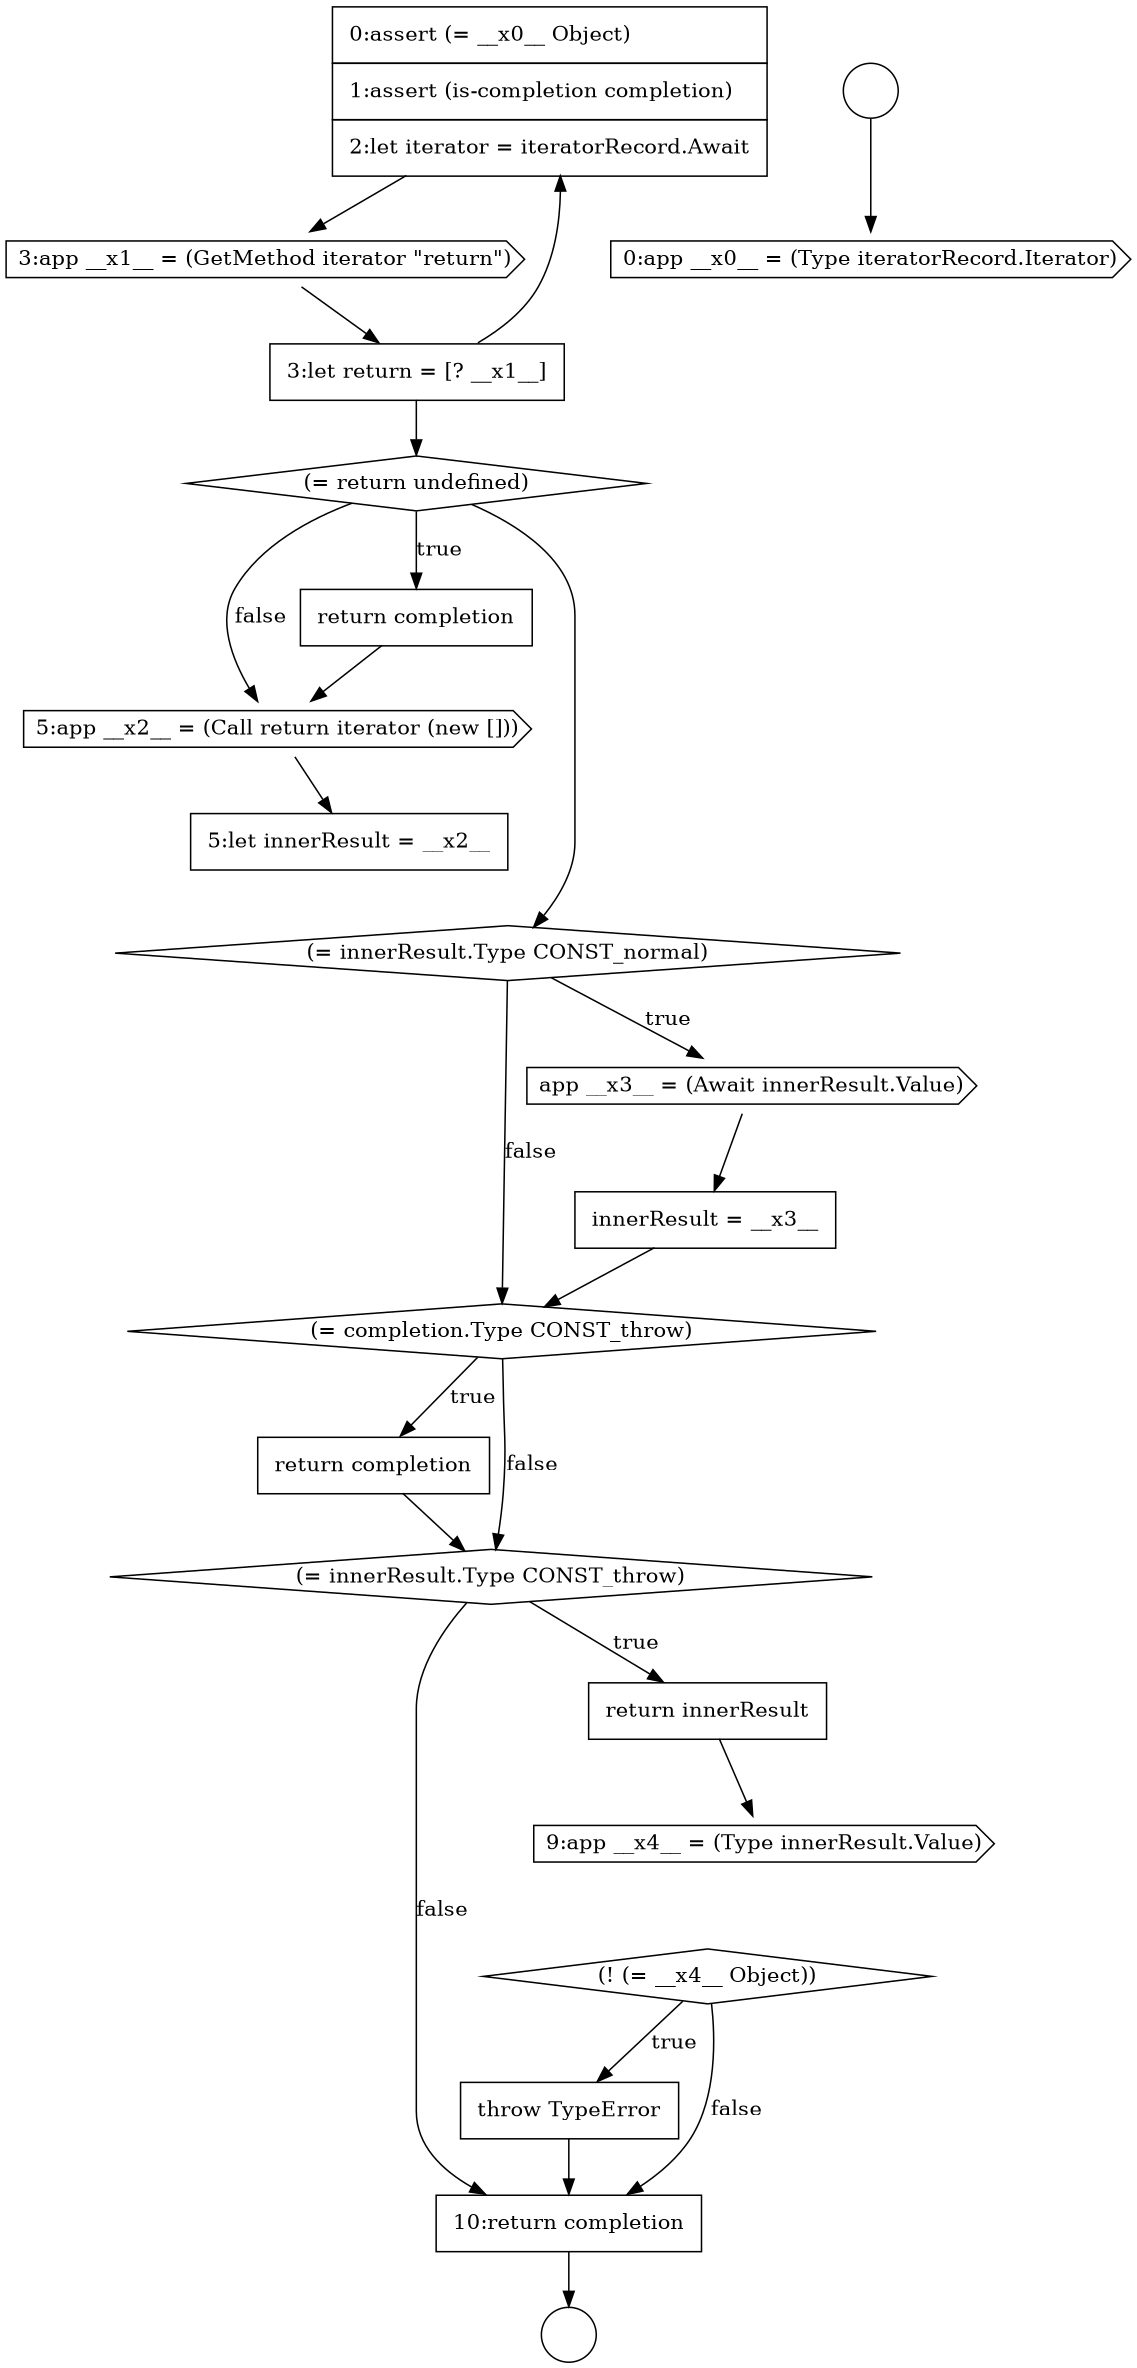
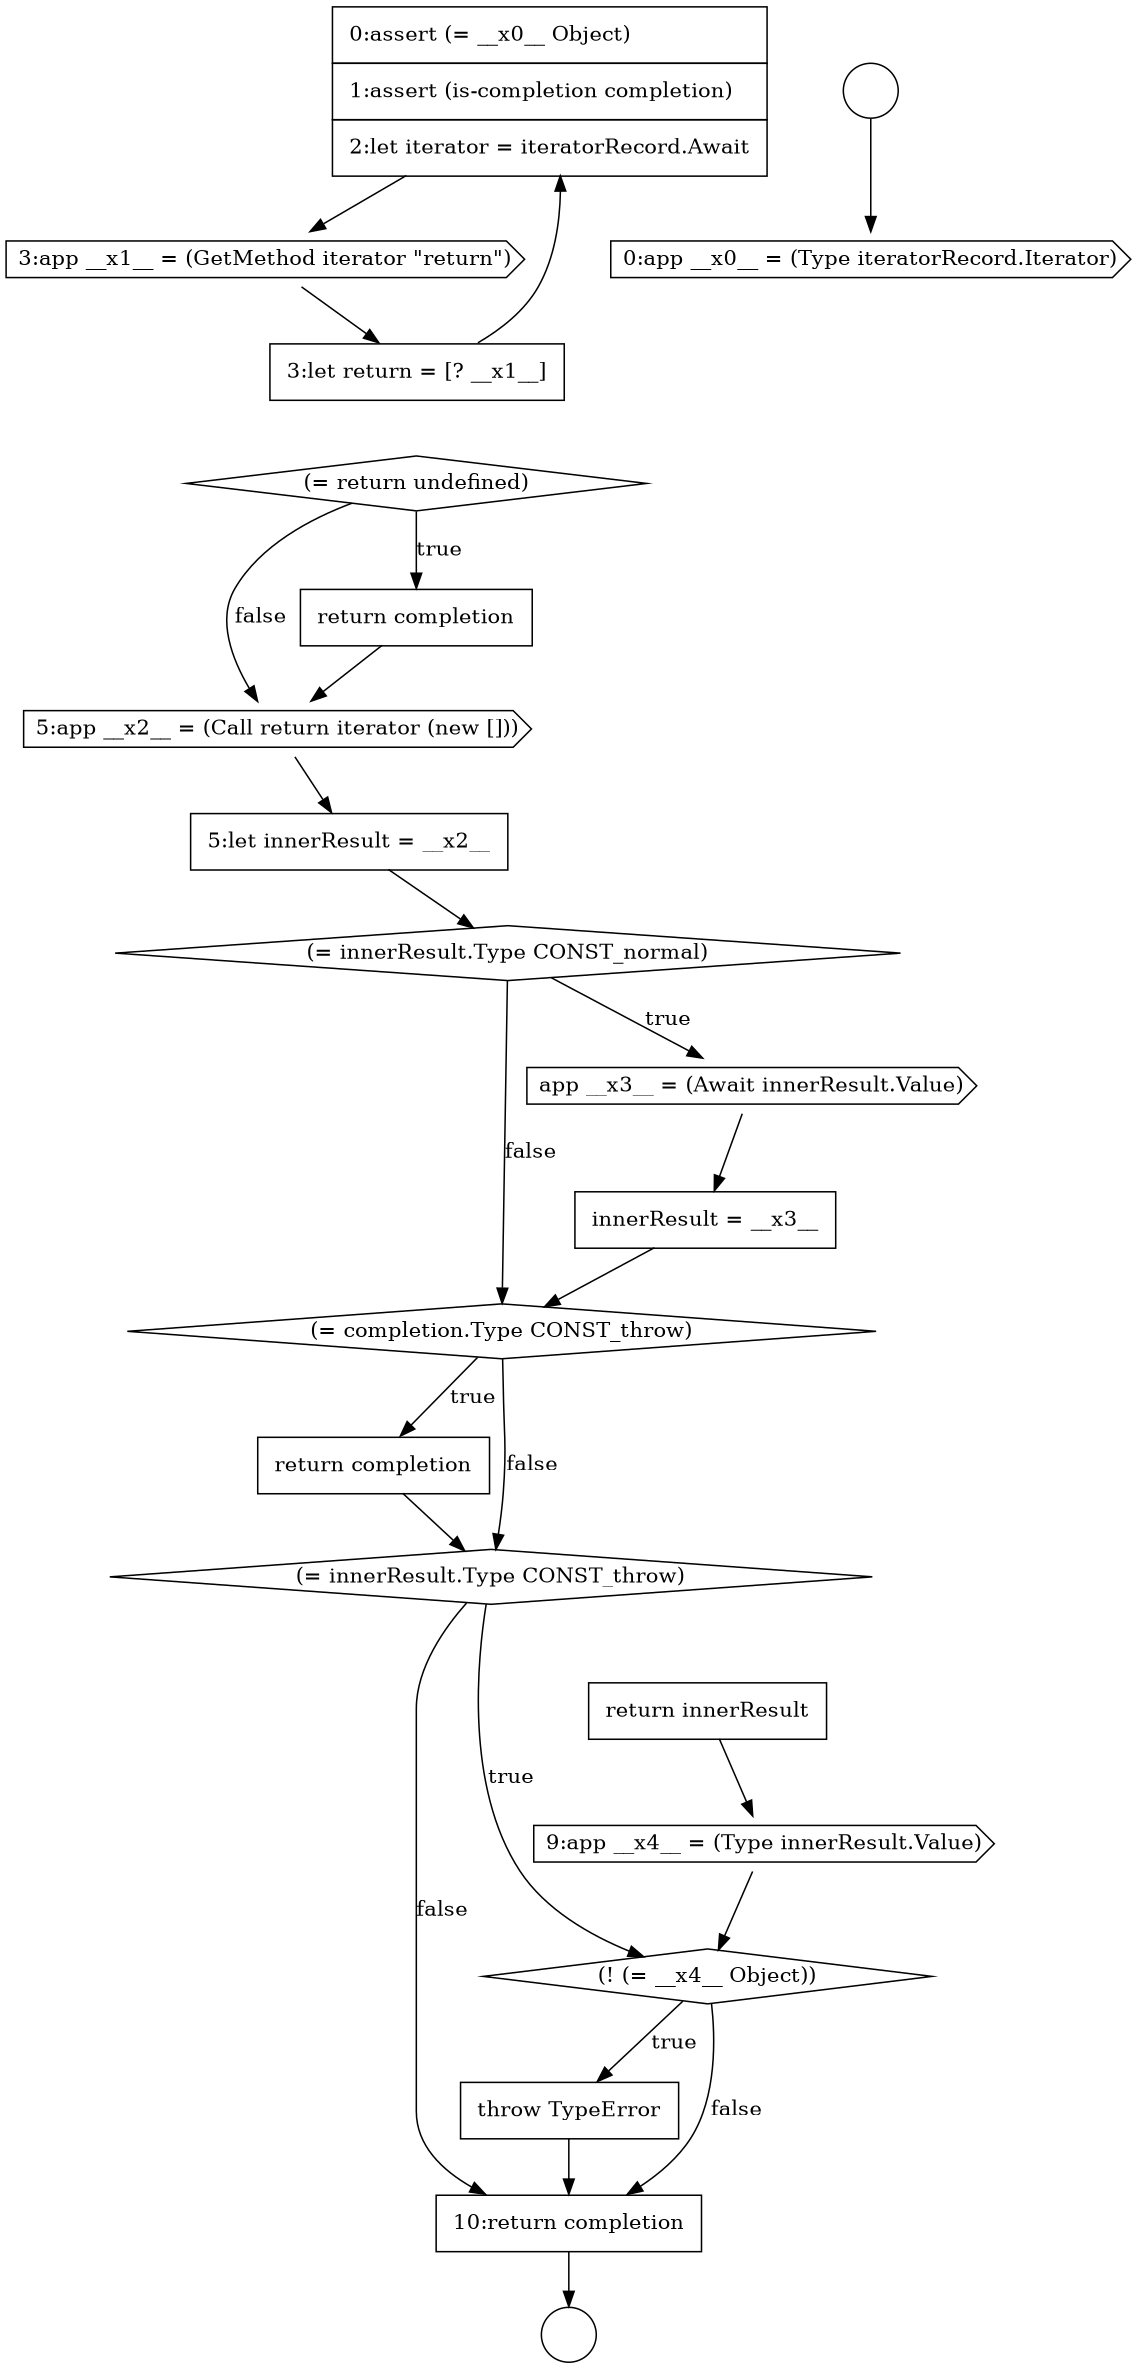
edge "3:let return = [? __x1__]" -> "(= return undefined)": removed
edge "(= return undefined)" -> "(= innerResult.Type CONST_normal)": now "5:let innerResult = __x2__" -> "(= innerResult.Type CONST_normal)"
edge "(= innerResult.Type CONST_throw)" -> "return innerResult": now "(= innerResult.Type CONST_throw)" -> "(! (= __x4__ Object))"
edge "9:app __x4__ = (Type innerResult.Value)" -> "(! (= __x4__ Object))": added
